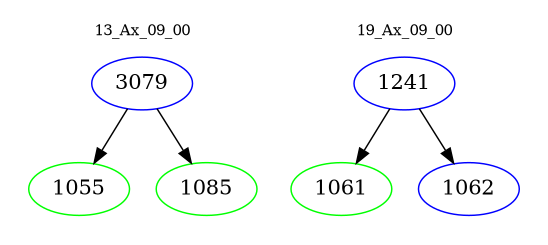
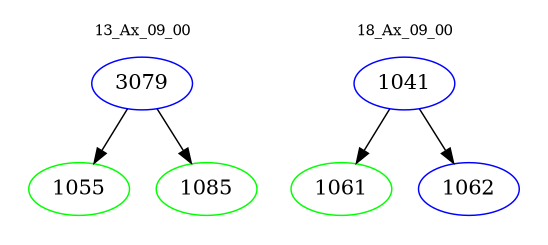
cluster "19_Ax_09_00": label "19_Ax_09_00" -> "18_Ax_09_00"
node "1241": label "1241" -> "1041"
